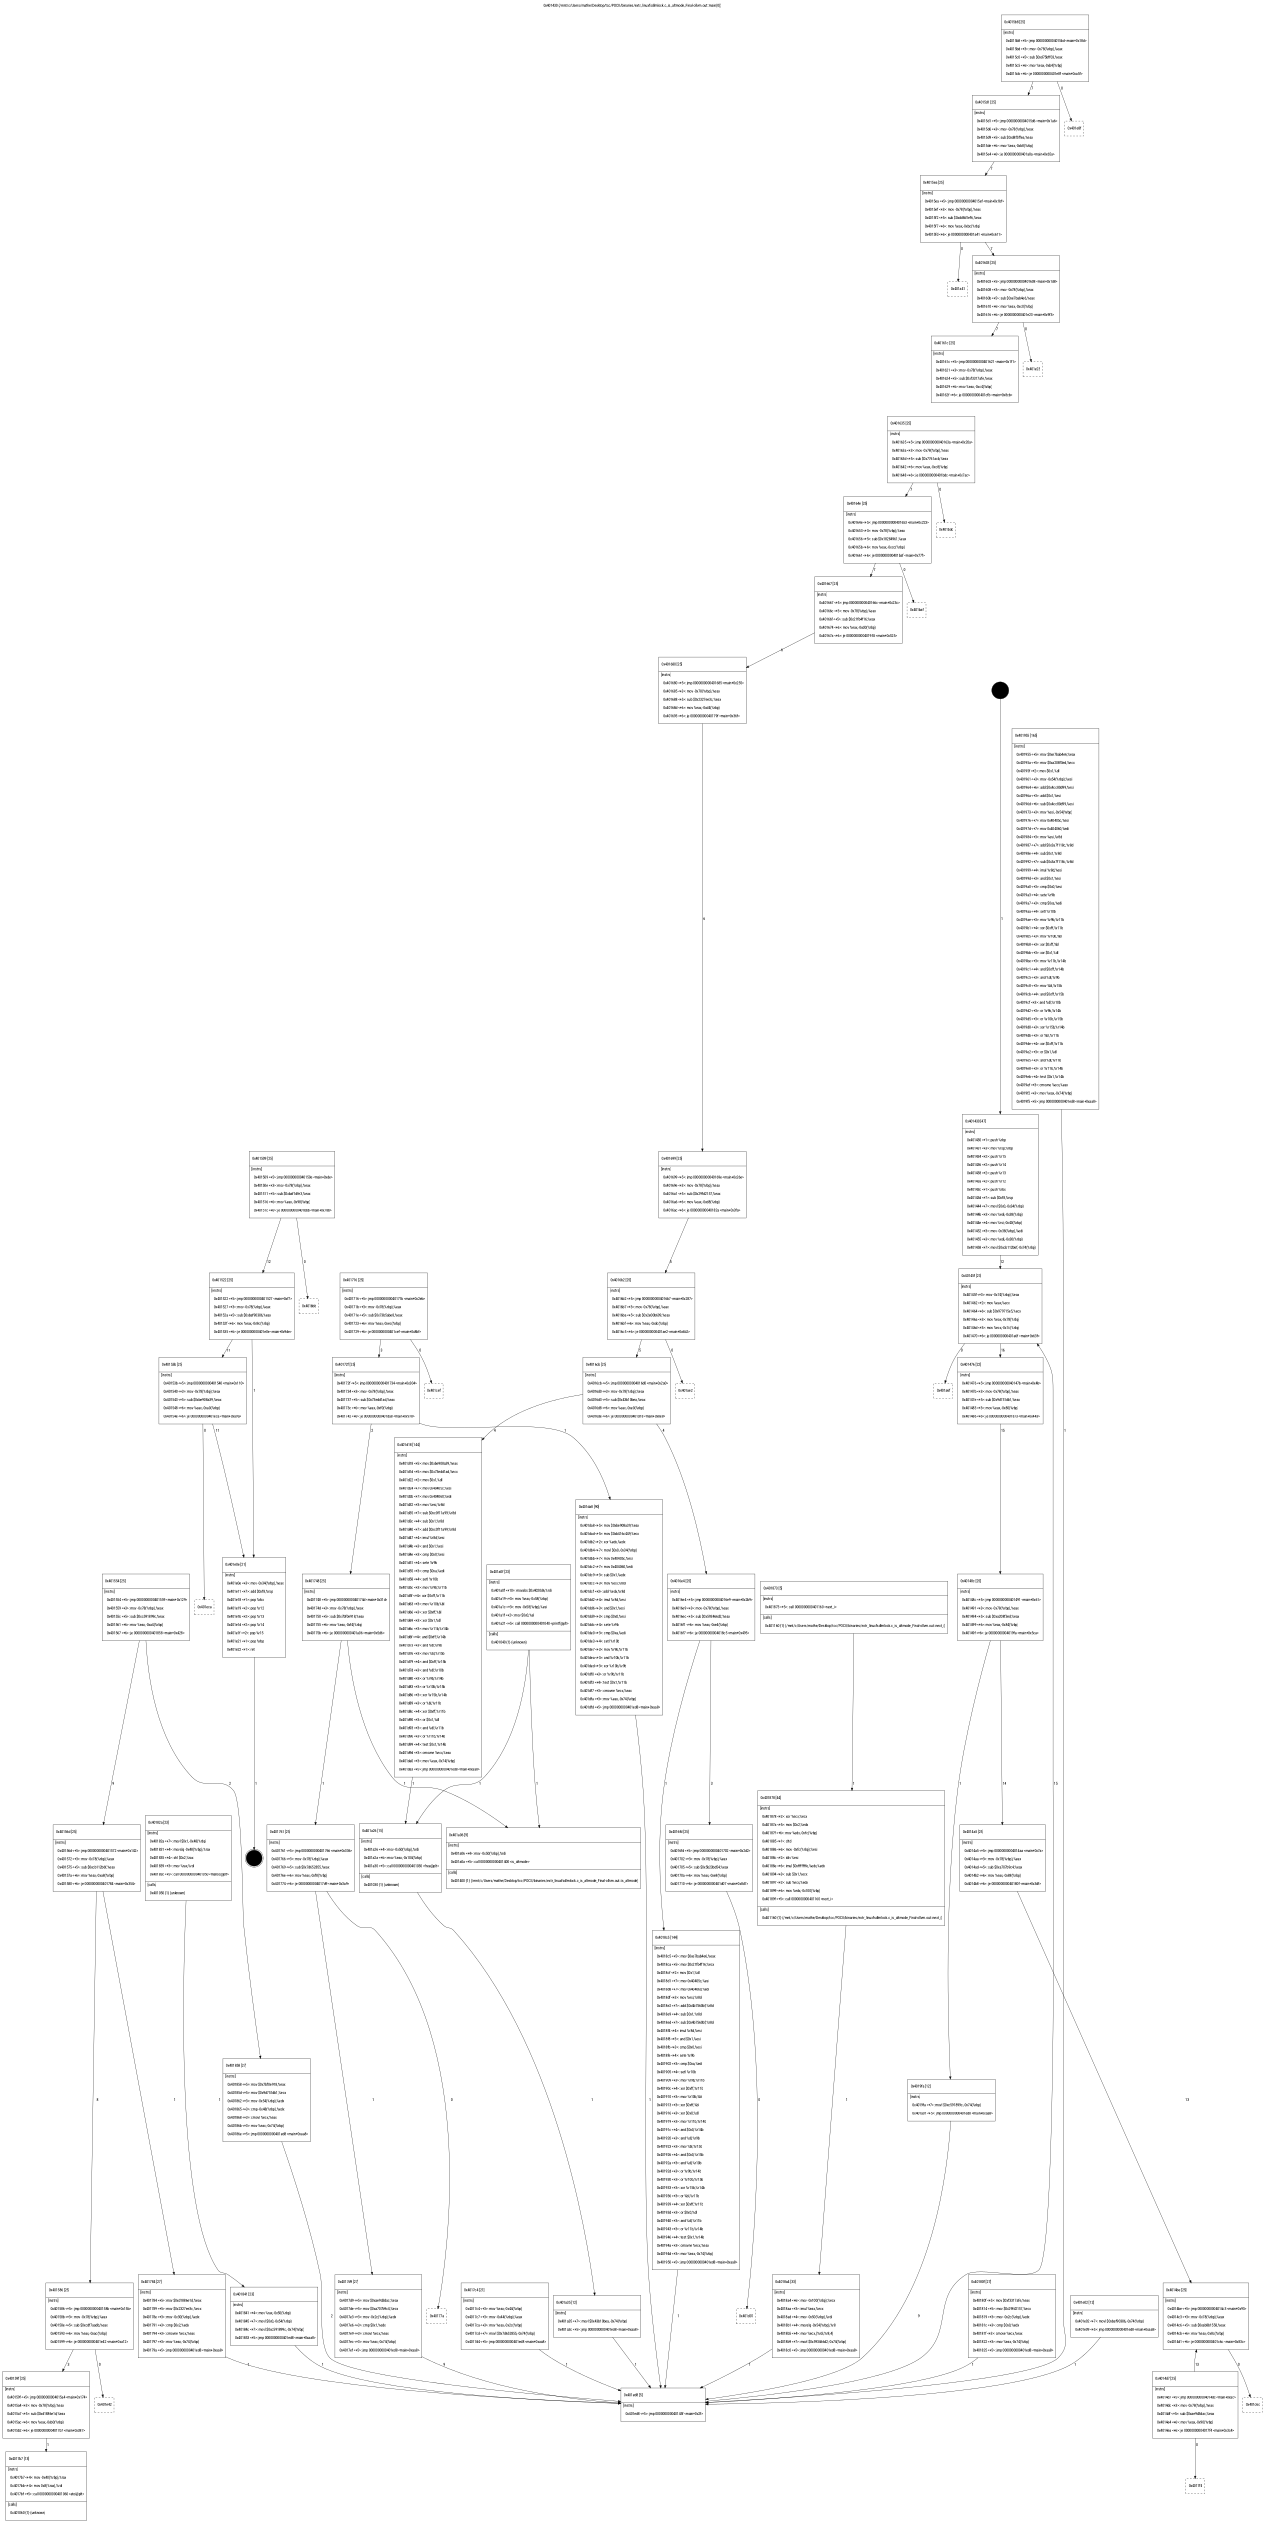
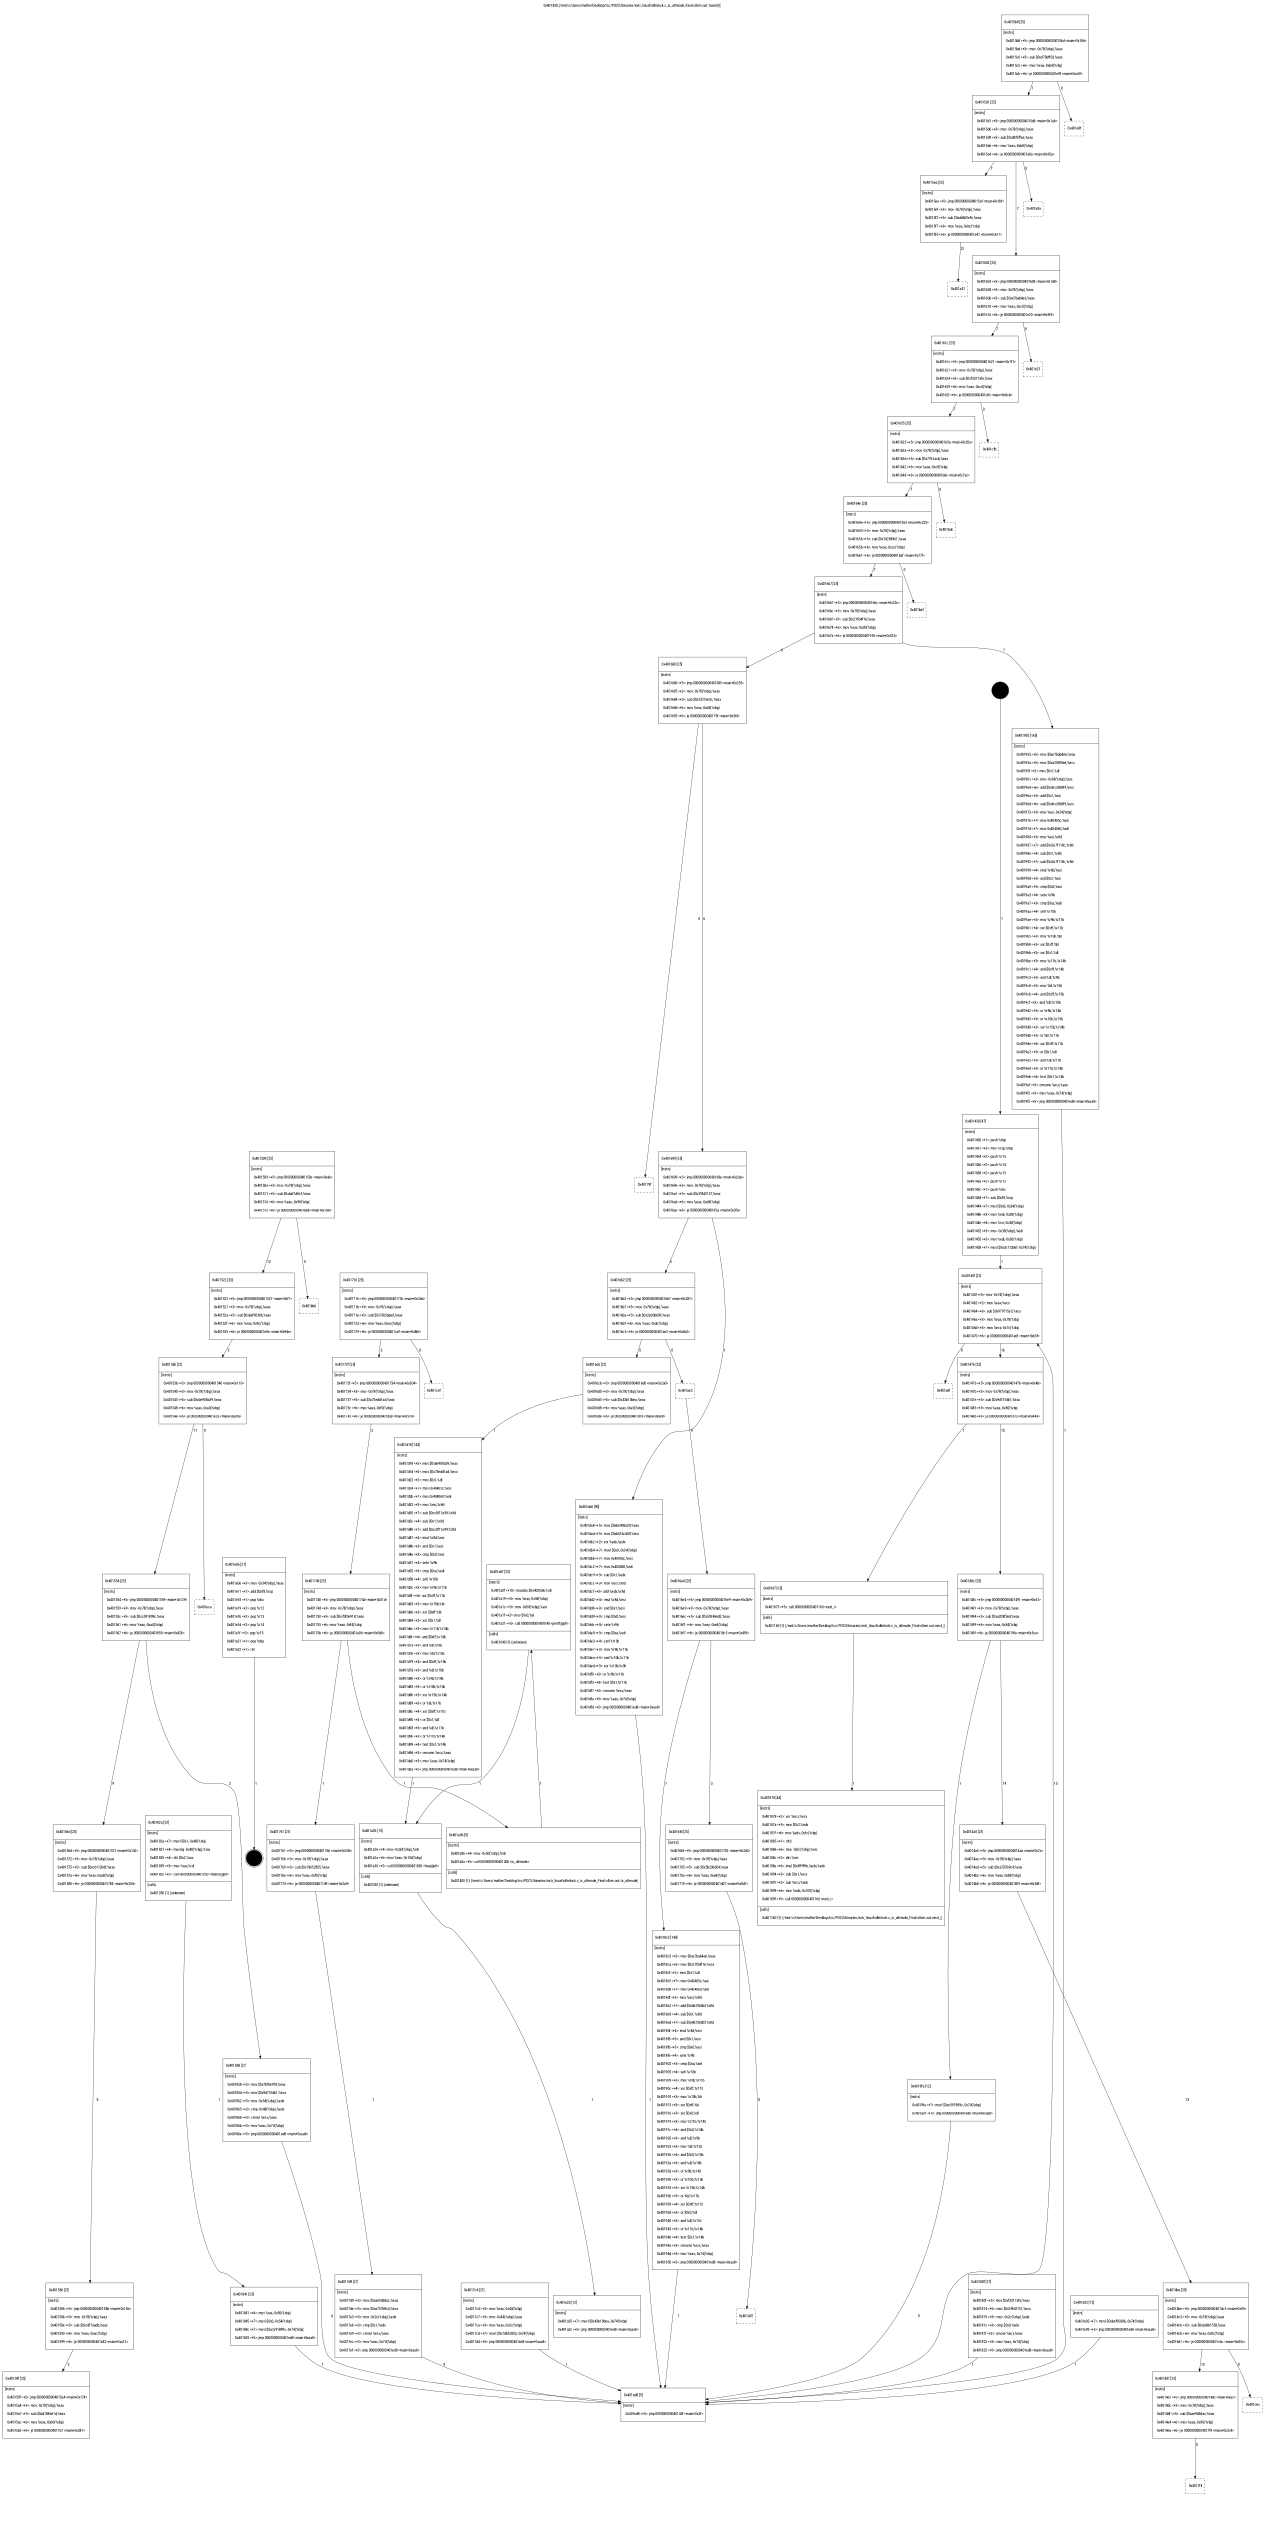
node "0x401a8a": added
edge "0x4015ea [25]" -> "0x401603 [25]": now "0x4015d1 [25]" -> "0x401603 [25]"
edge "0x4015ea [25]" -> "0x401a41": label " 0" -> " 12"
edge "0x40161c [25]" -> "0x401635 [25]": added, label "7"
node "0x401cfb": added
edge "0x401667 [25]" -> "0x401955 [165]": added, label "1"
node "0x40179f": added
edge "0x401430 [47]" -> "0x40145f [23]": label " 12" -> " 1"
edge "0x401522 [25]" -> "0x40153b [25]": label " 11" -> " 3"
edge "0x40172f [25]" -> "0x401da8 [90]": now "0x401699 [25]" -> "0x401da8 [90]"
edge "0x4016cb [25]" -> "0x401d18 [144]": label " 4" -> " 1"
edge "0x401522 [25]" -> "0x401e0e [21]": removed, label "1"
edge "0x40153b [25]" -> "0x401e0e [21]": now "0x40153b [25]" -> "0x401554 [25]"
edge "0x4016cb [25]" -> "0x4016e4 [25]": now "0x401ae2" -> "0x4016e4 [25]"
edge "0x401476 [22]" -> "0x401873 [5]": added, label "1"
edge "0x401a0f [23]" -> "0x401a06 [9]": reversed
node "0x401784 [27]": removed
edge "0x401858 [27]" -> "0x401ed8 [5]": label " 2" -> " 4"
node "0x40177a": removed
node "0x4018a4 [33]": removed
edge "0x401a35 [12]" -> "0x401ed8 [5]": removed, label "1"
edge "0x4014d7 [25]" -> "0x4014be [25]": reversed
node "0x401e42": removed
node "0x4017b7 [13]": removed
